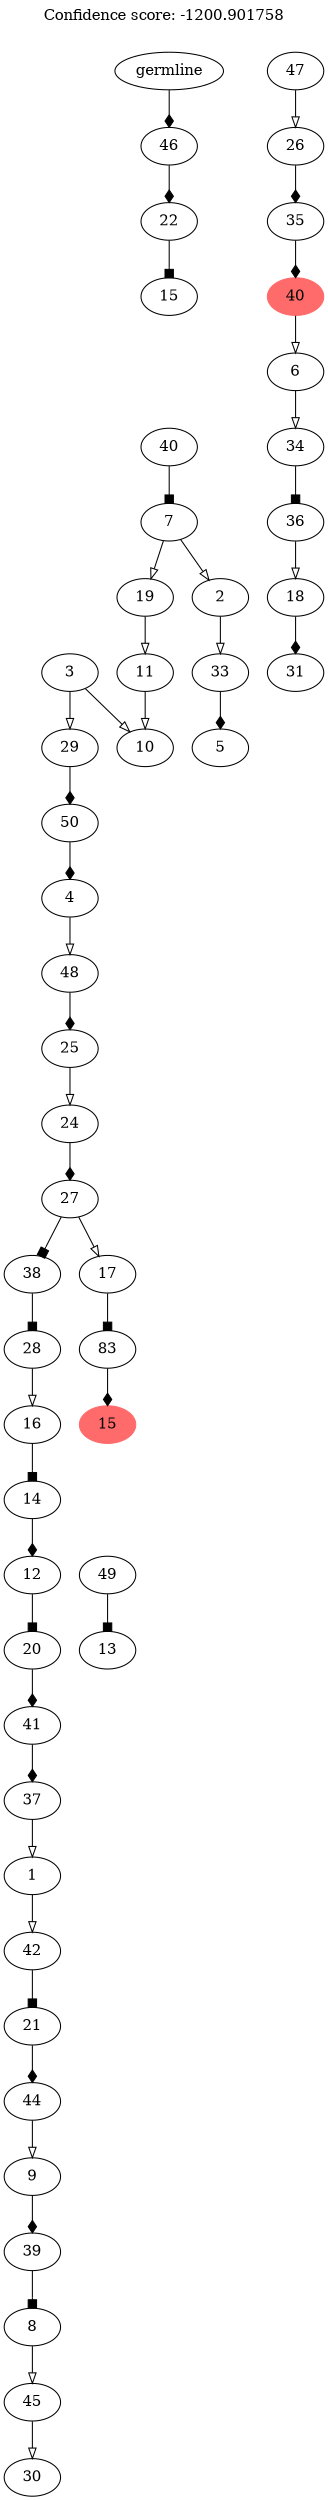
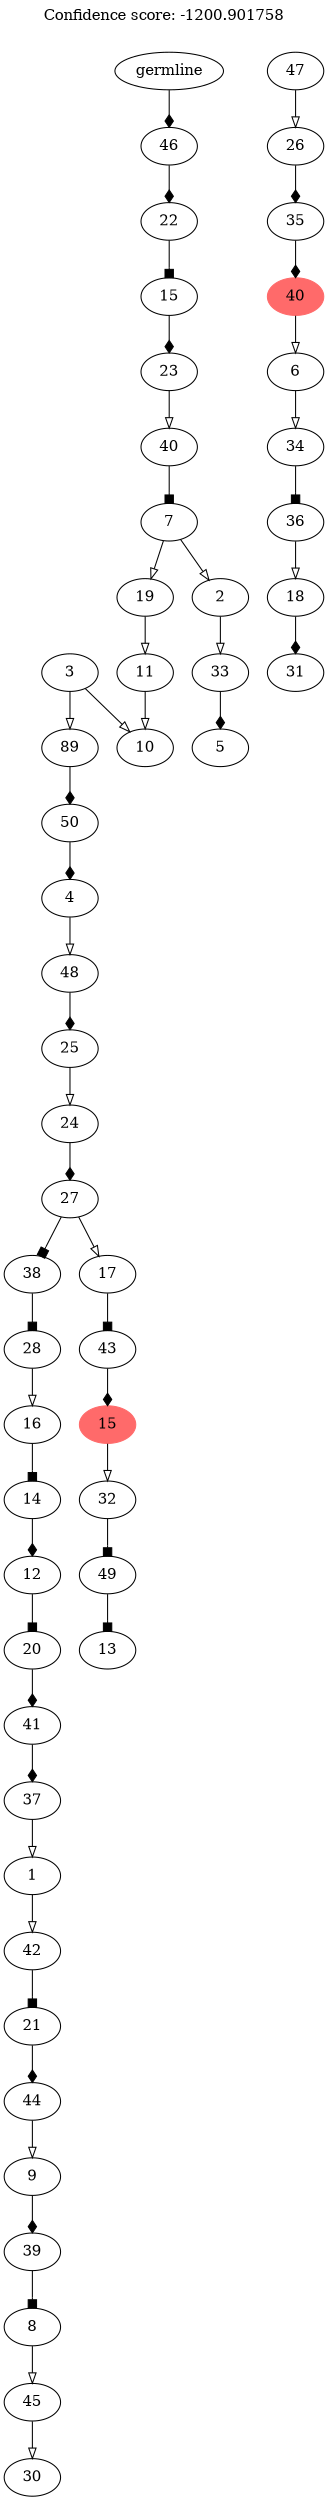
node "23": added
node "29": label "29" -> "89"
node "83": label "83" -> "43"
node "32": added
